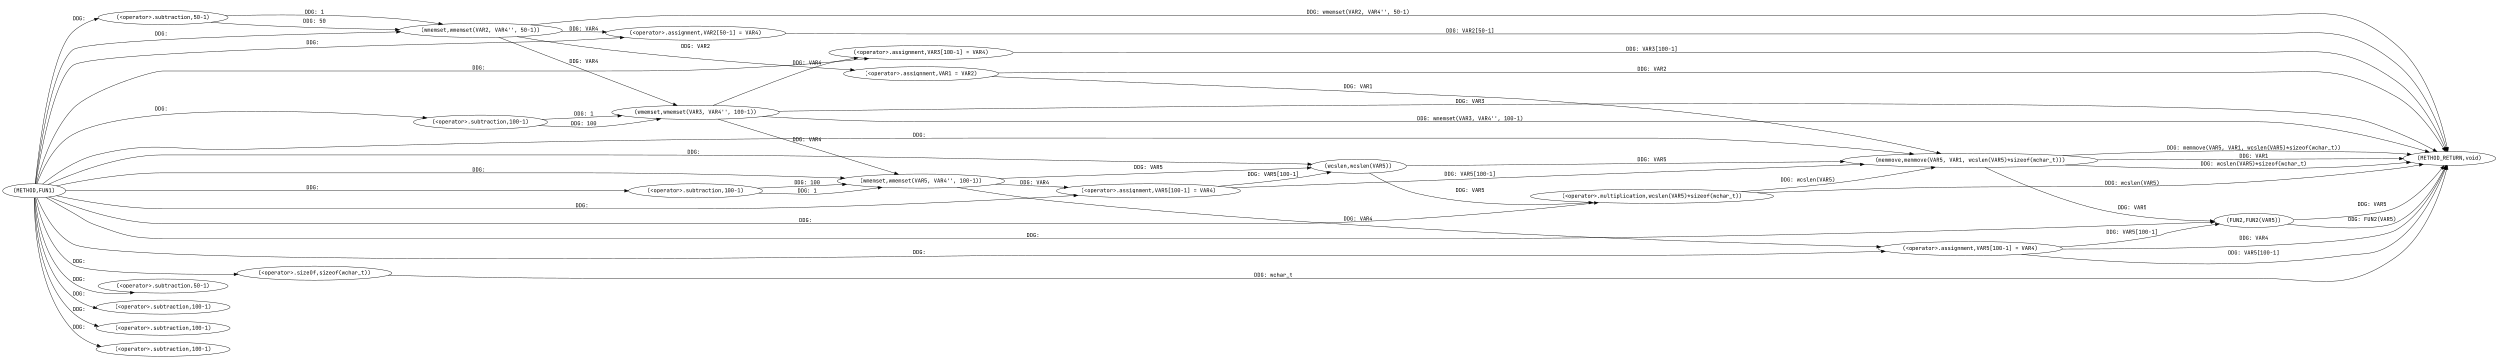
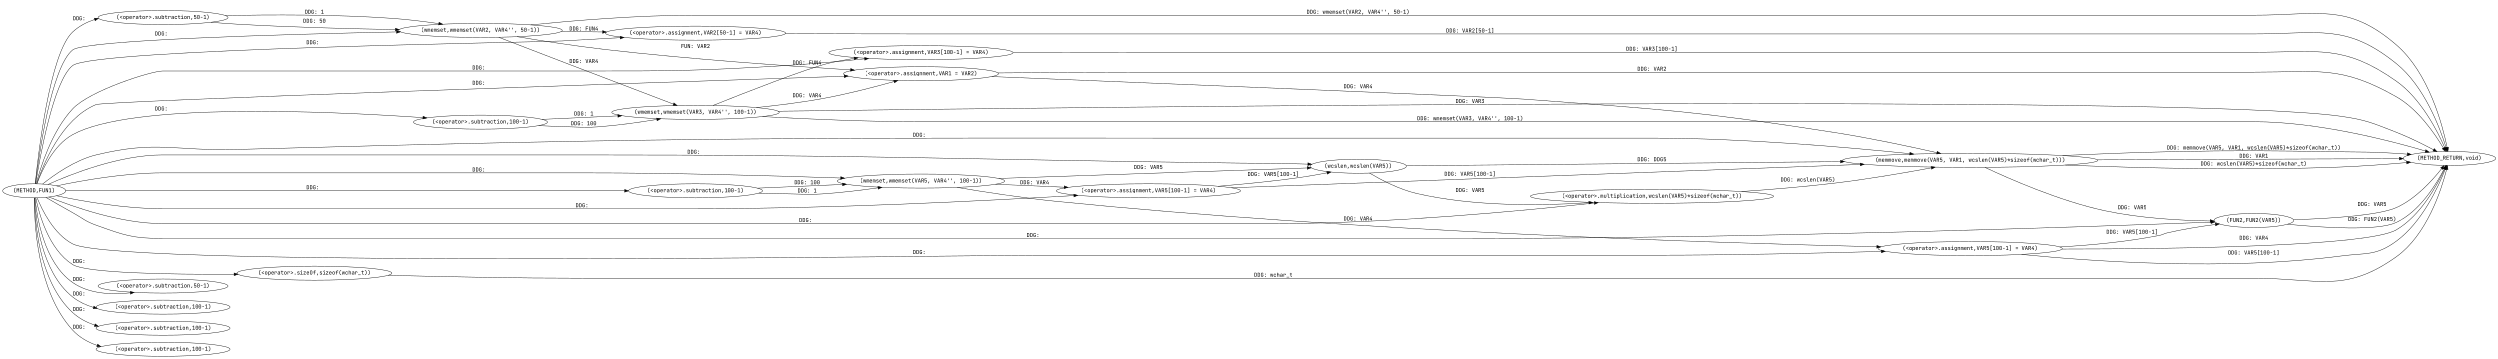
edge "(wmemset,wmemset(VAR2, VAR4'', 50-1))" -> "(<operator>.assignment,VAR2[50-1] = VAR4)": label "DDG: VAR4" -> "DDG: FUN4"
edge "(wmemset,wmemset(VAR2, VAR4'', 50-1))" -> "(<operator>.assignment,VAR1 = VAR2)": label "DDG: VAR2" -> "FUN: VAR2"
edge "(wmemset,wmemset(VAR3, VAR4'', 100-1))" -> "(<operator>.assignment,VAR3[100-1] = VAR4)": label "DDG: VAR4" -> "DDG: FUN4"
edge "(<operator>.assignment,VAR1 = VAR2)" -> "(memmove,memmove(VAR5, VAR1, wcslen(VAR5)*sizeof(wchar_t)))": label "DDG: VAR1" -> "DDG: VAR4"
edge "(METHOD,FUN1)" -> "(<operator>.assignment,VAR1 = VAR2)": added, label "DDG:"
edge "(wmemset,wmemset(VAR3, VAR4'', 100-1))" -> "(wmemset,wmemset(VAR5, VAR4'', 100-1))": now "(wmemset,wmemset(VAR3, VAR4'', 100-1))" -> "(<operator>.assignment,VAR1 = VAR2)"
edge "(wcslen,wcslen(VAR5))" -> "(memmove,memmove(VAR5, VAR1, wcslen(VAR5)*sizeof(wchar_t)))": label "DDG: VAR5" -> "DDG: DDG5"
edge "(<operator>.multiplication,wcslen(VAR5)*sizeof(wchar_t))" -> "(METHOD_RETURN,void)": removed, label "DDG: wcslen(VAR5)"
